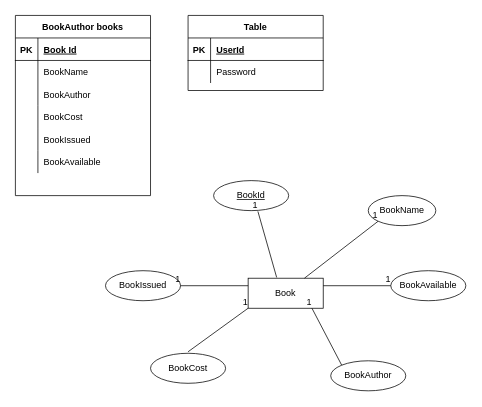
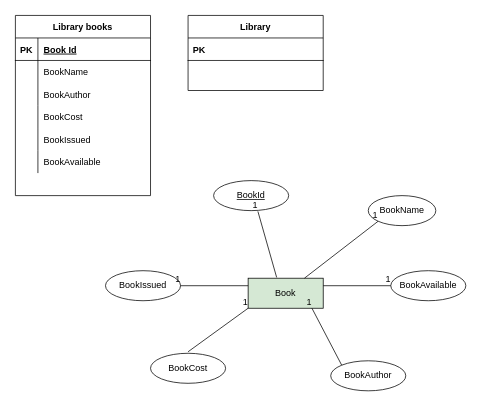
node "BookAuthor books": label "BookAuthor books" -> "Library books"
node "Table": label "Table" -> "Library"
node "UserId": removed
node "Password": removed
node "Book": fillcolor #ffffff -> #d5e8d4
